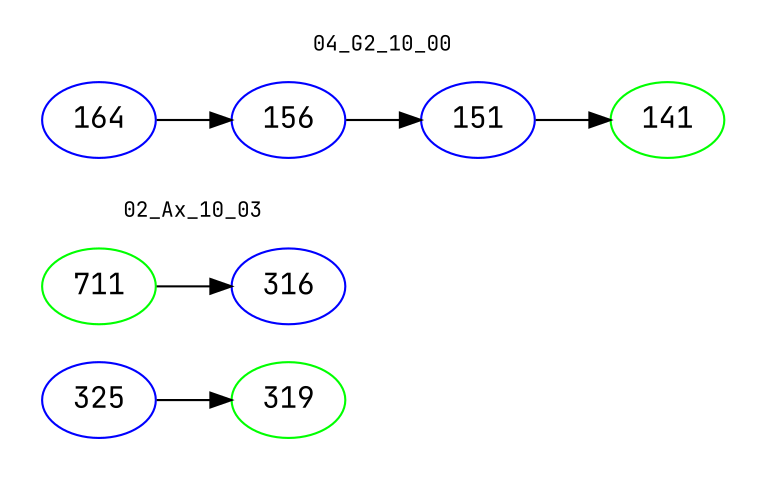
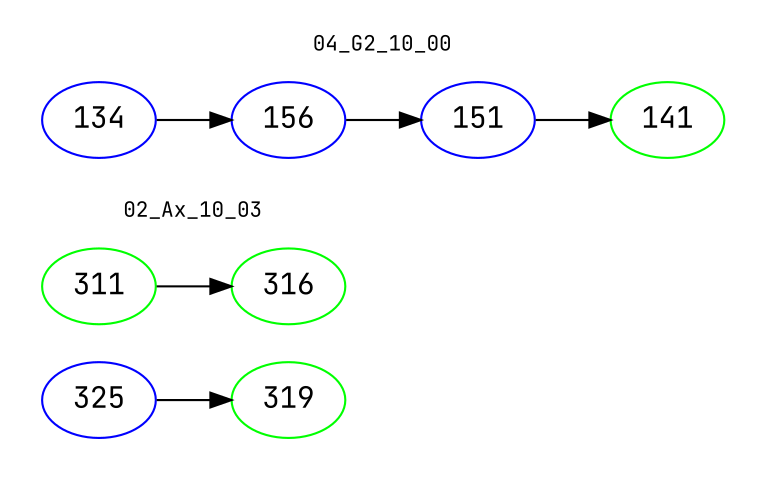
node "164": label "164" -> "134"
node "711": label "711" -> "311"
node "316": color blue -> green
